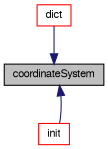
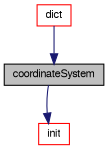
edge "init" -> "coordinateSystem": reversed
